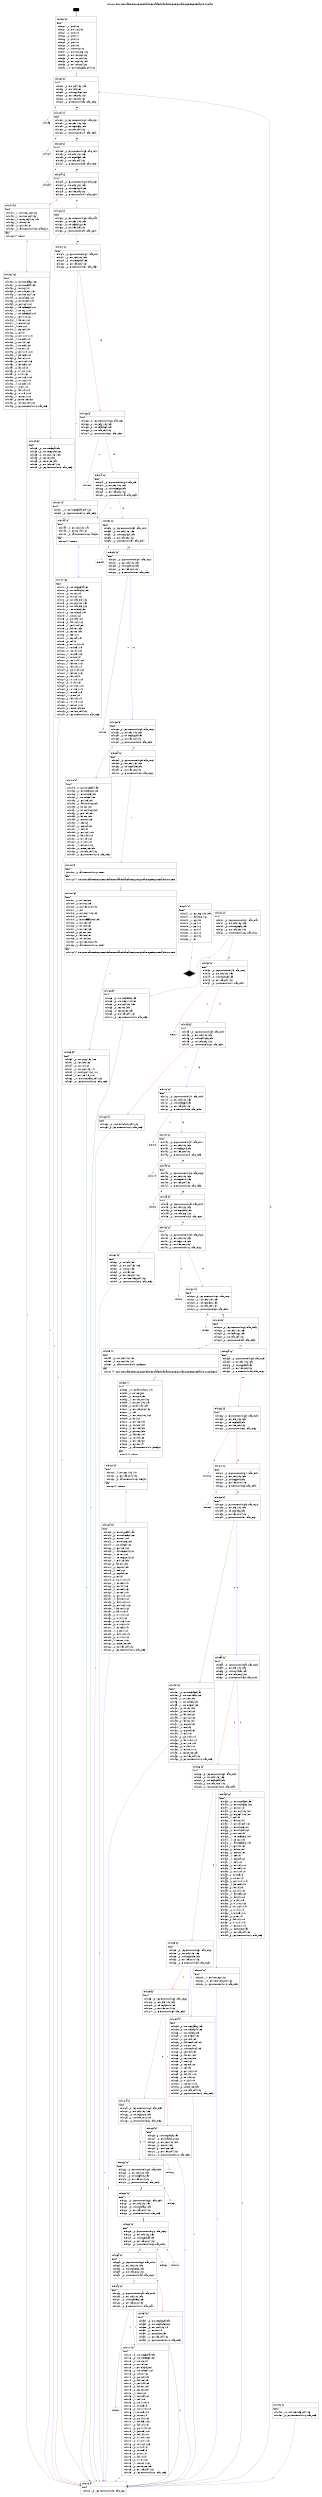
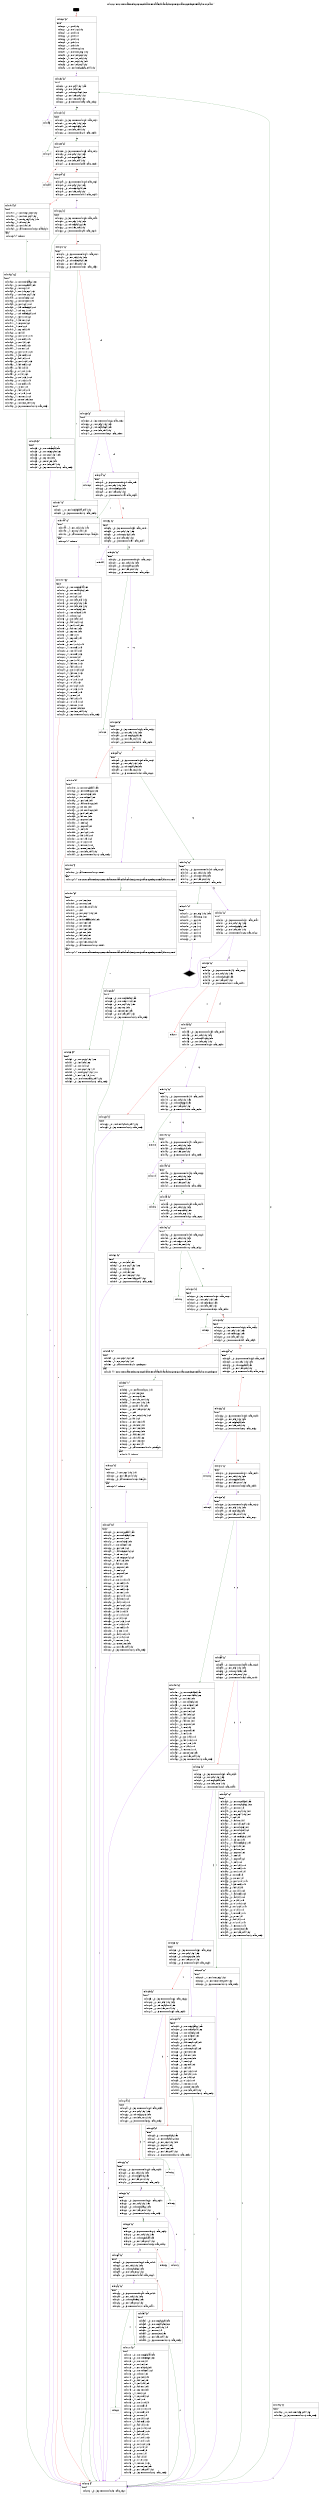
node "0x401406 [28]": added
edge "0x40166e [28]" -> "0x402075": now "0x401652 [28]" -> "0x402075"
